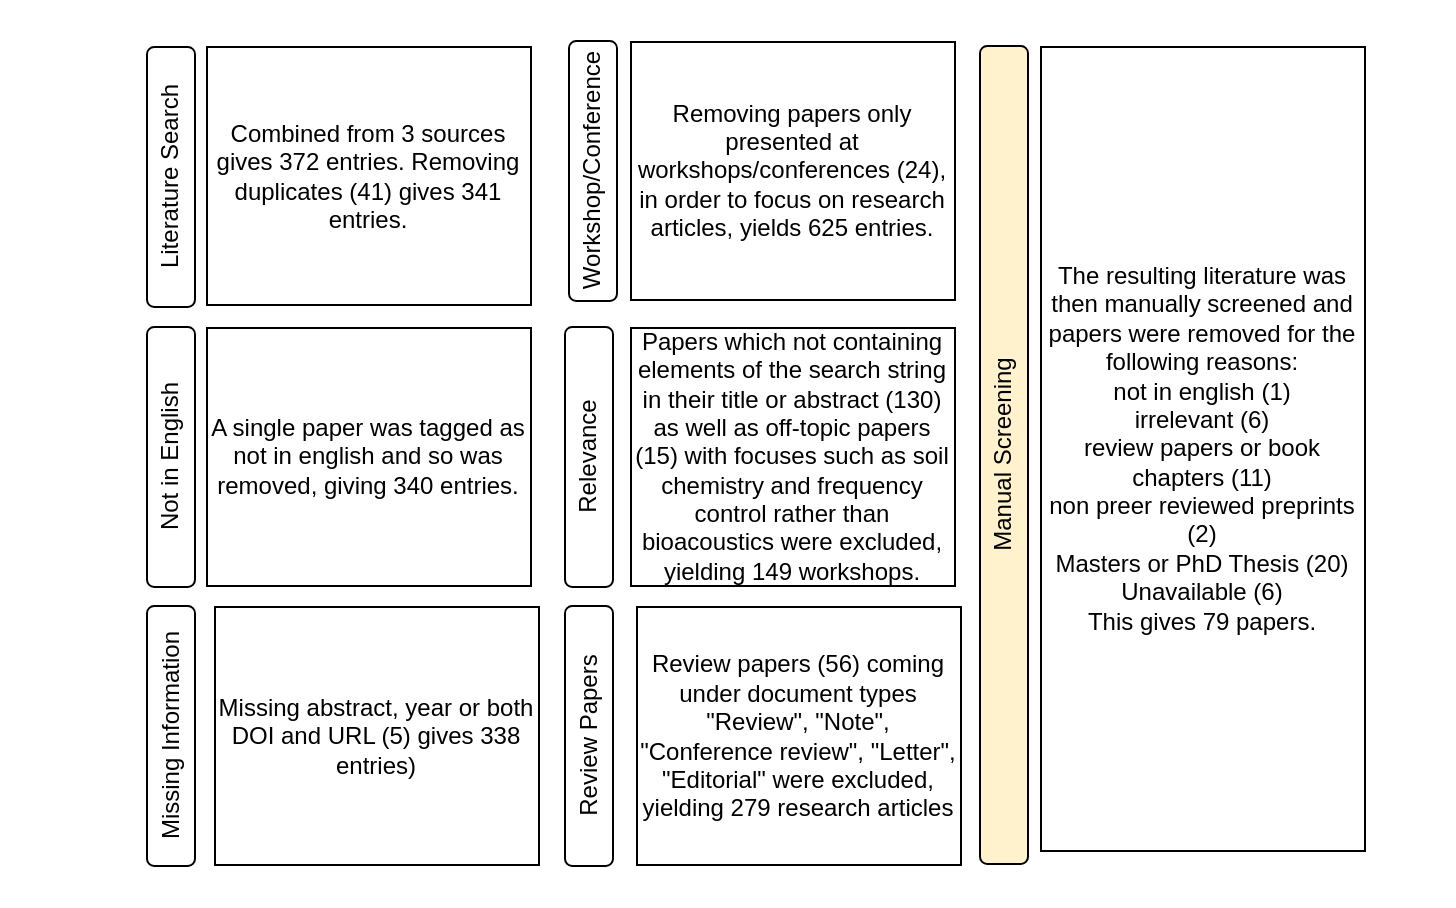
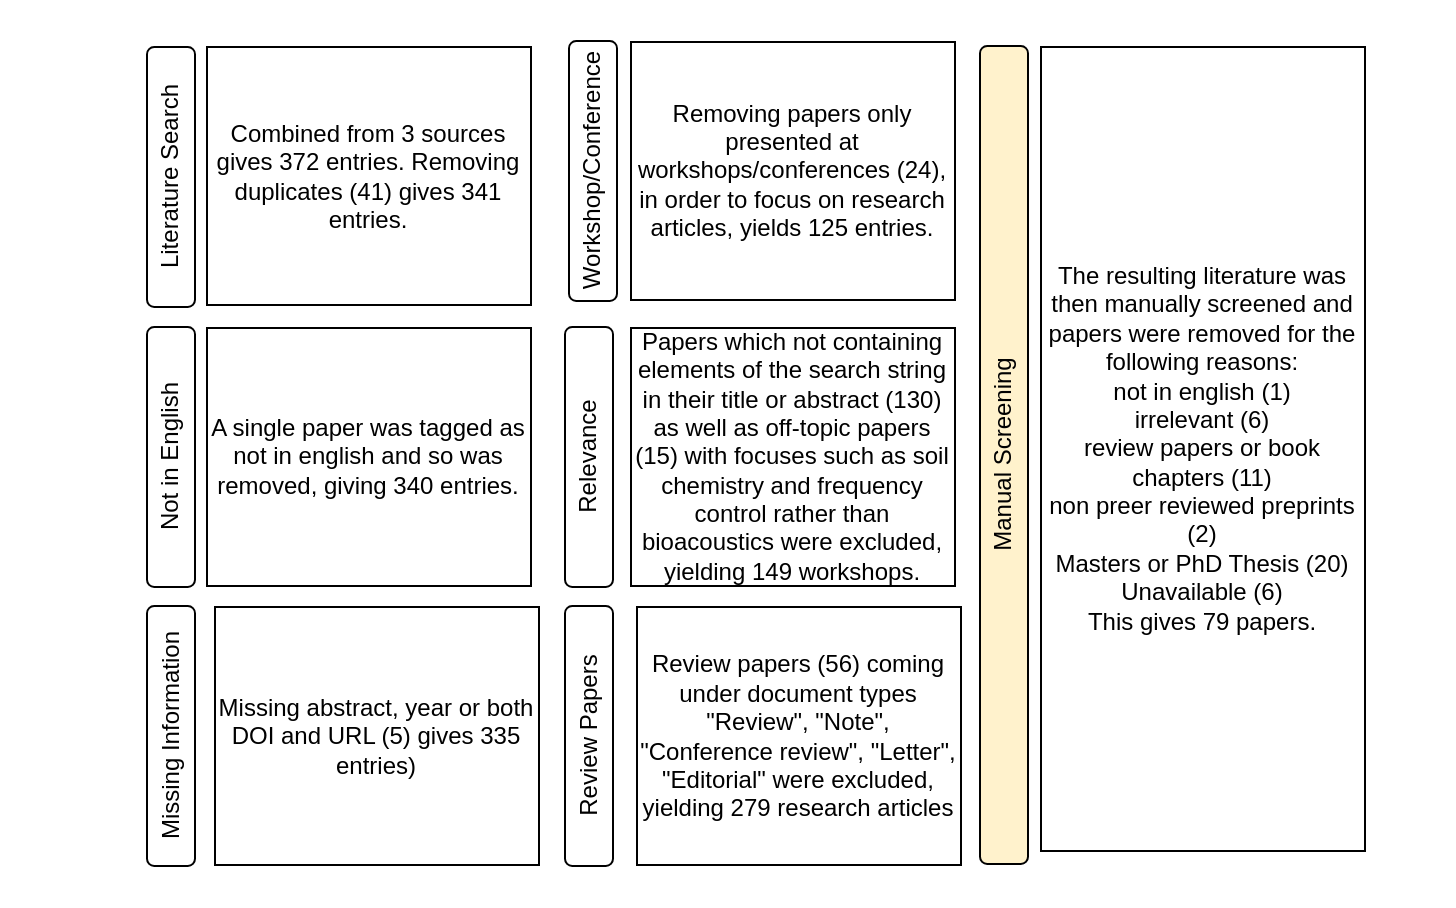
node "Removing papers only presented at workshops/conferences (24), in order to focus on research articles, yields 625 entries.": label "Removing papers only presented at workshops/conferences (24), in order to focus on research articles, yields 625 entries." -> "Removing papers only presented at workshops/conferences (24), in order to focus on research articles, yields 125 entries."
node "Missing abstract, year or both DOI and URL (5) gives 338 entries)": label "Missing abstract, year or both DOI and URL (5) gives 338 entries)" -> "Missing abstract, year or both DOI and URL (5) gives 335 entries)"
